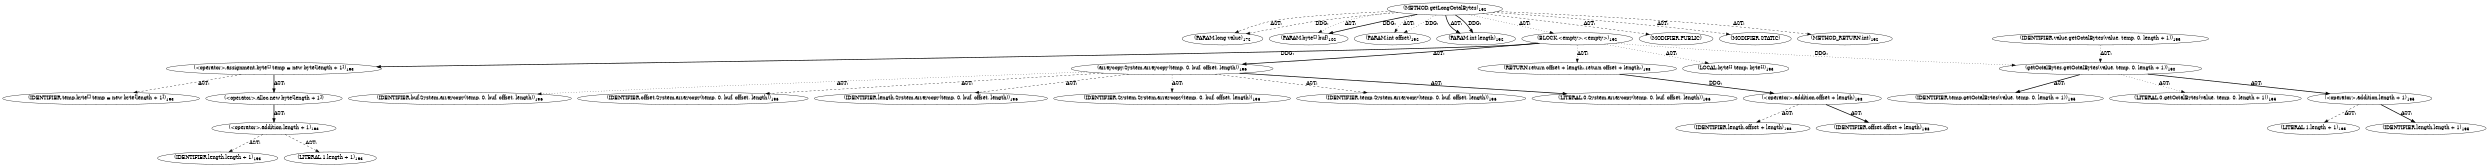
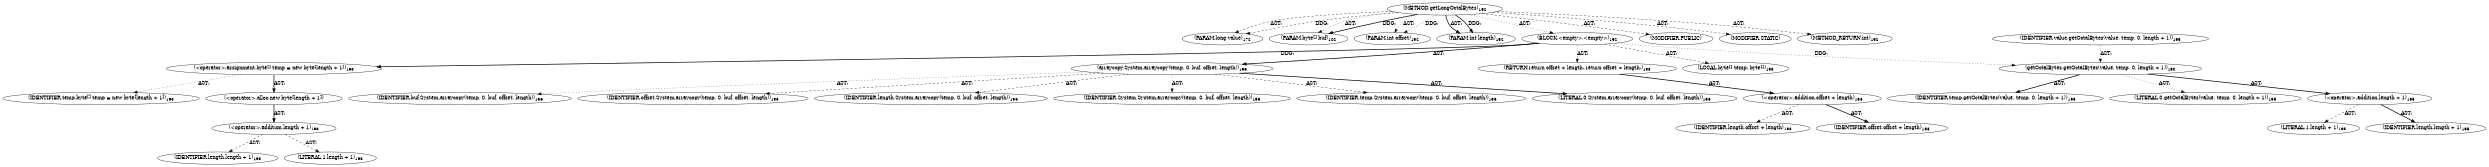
edge "(BLOCK,<empty>,<empty>)" -> "(LOCAL,byte[] temp: byte[])": style dotted -> dashed
edge "(<operator>.assignment,byte[] temp = new byte[length + 1])" -> "(IDENTIFIER,temp,byte[] temp = new byte[length + 1])": style dashed -> dotted
edge "(RETURN,return offset + length;,return offset + length;)" -> "(<operator>.addition,offset + length)": label "DDG: " -> "AST: "
